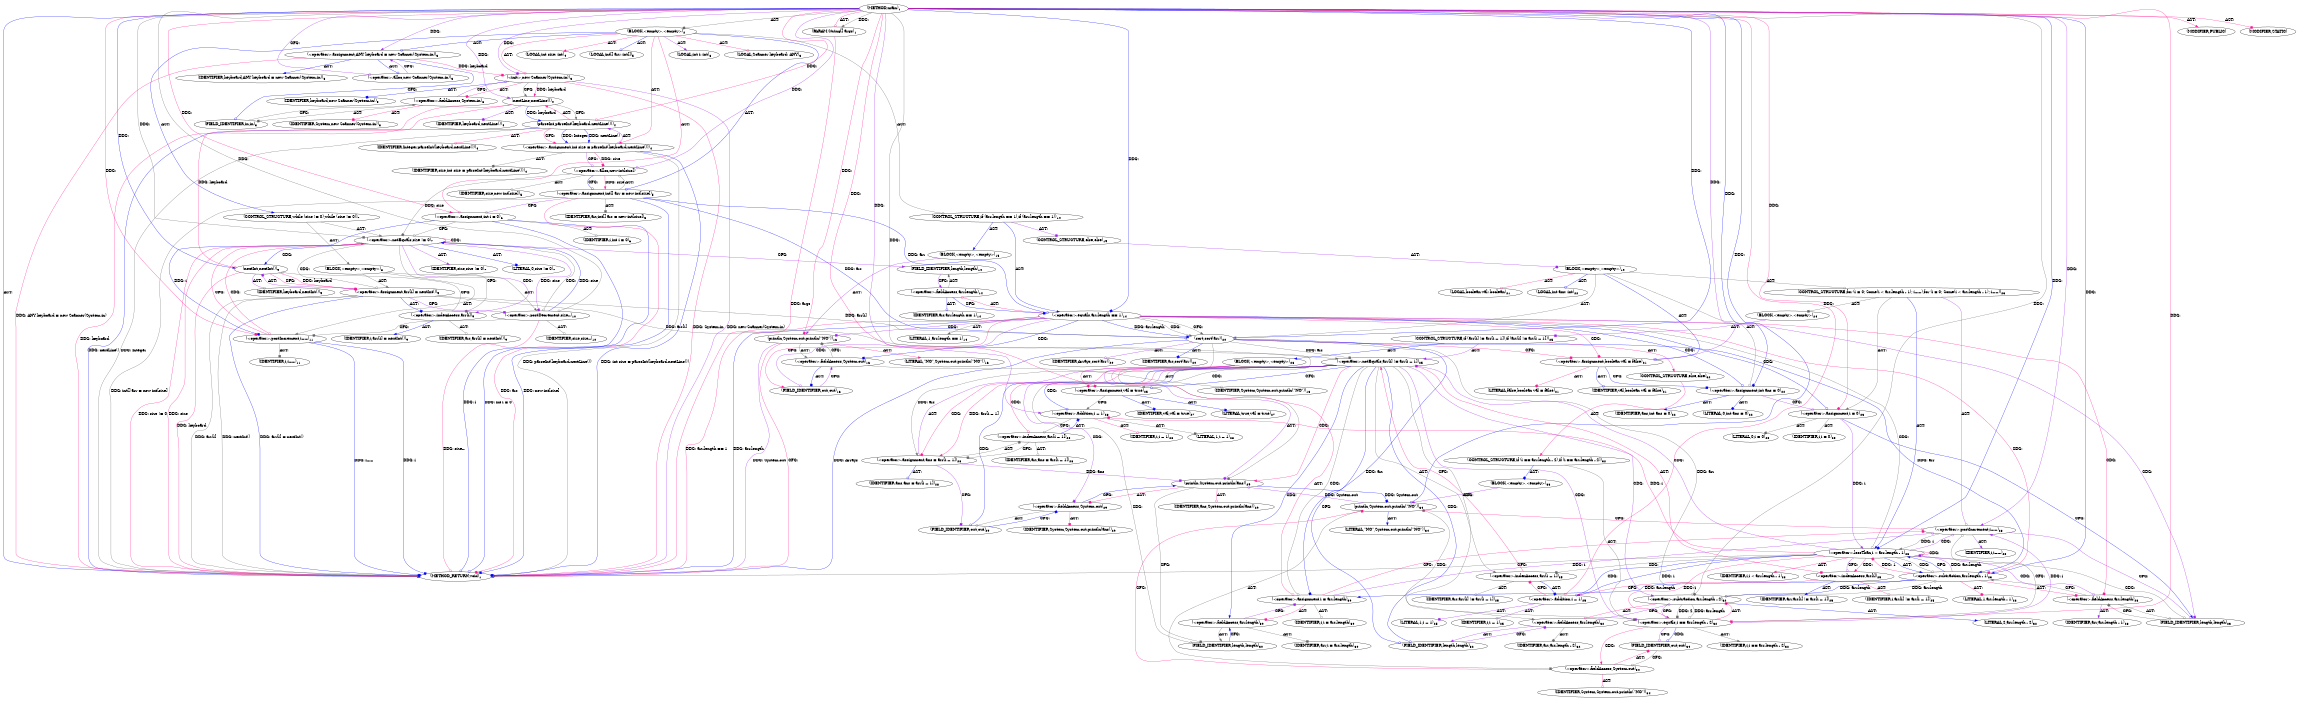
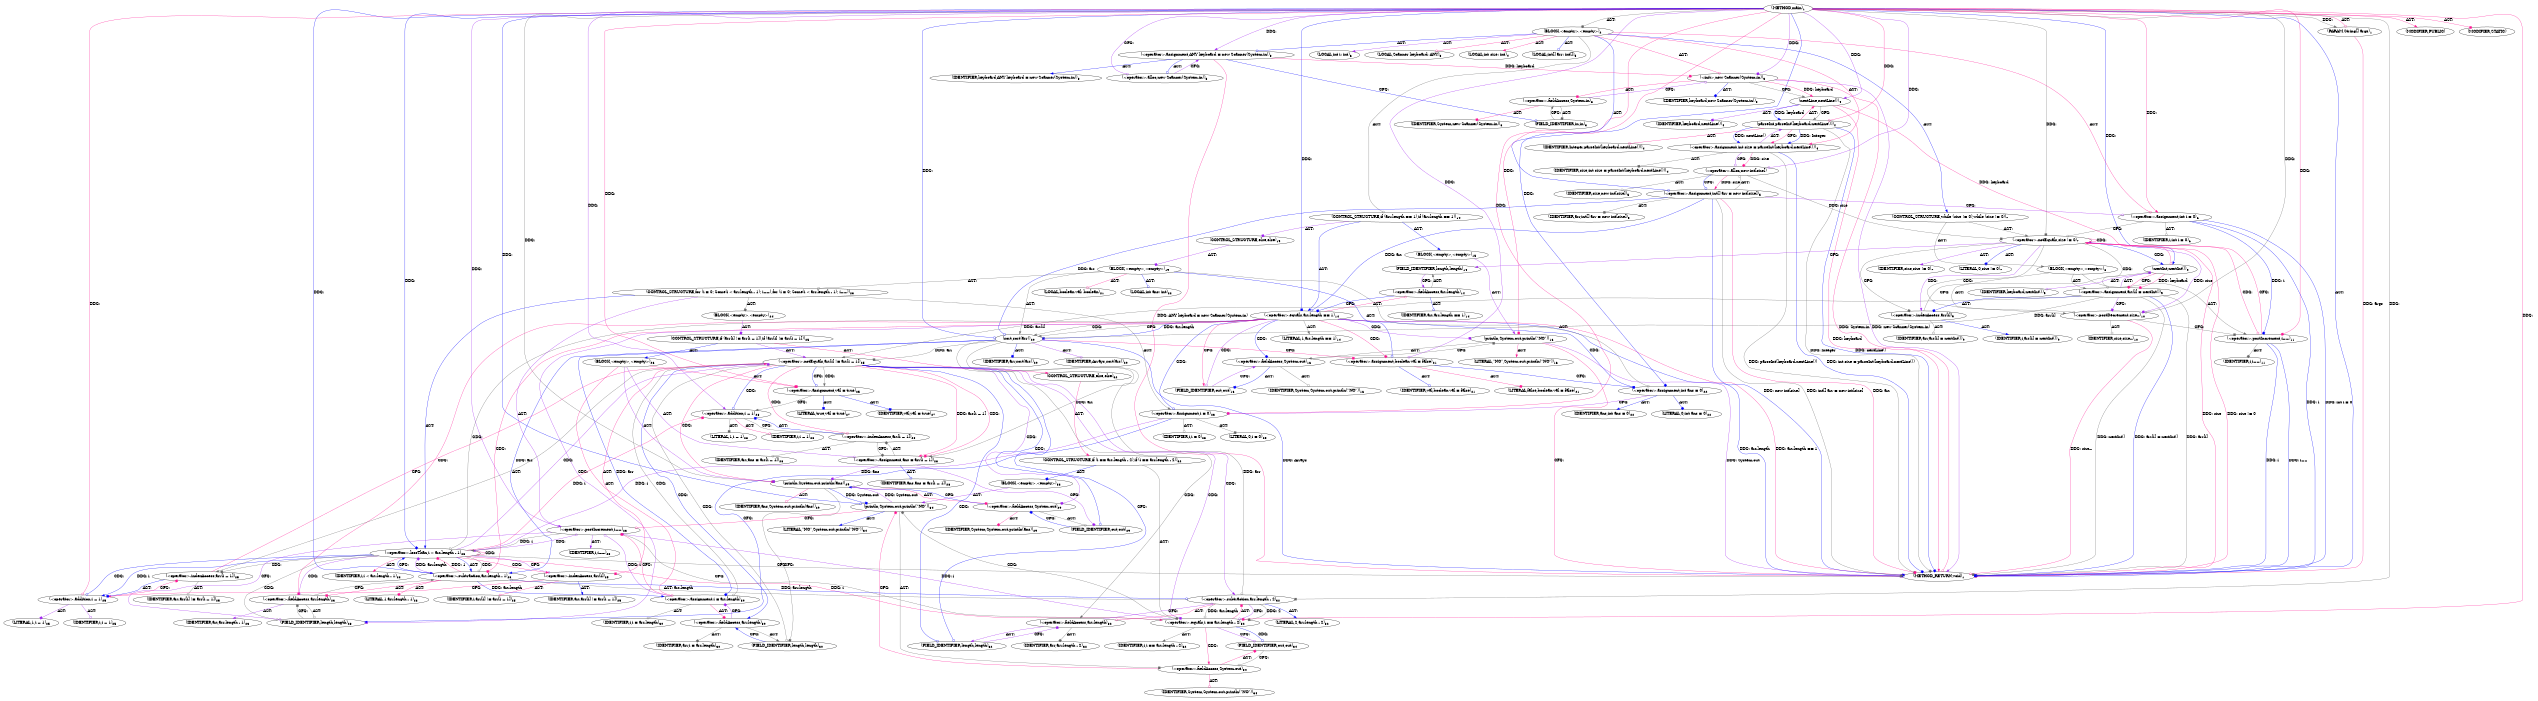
edge "(<operator>.postDecrement,size--)" -> "(<operator>.notEquals,size != 0)": removed, label "DDG: size"
edge "(nextInt,nextInt())" -> "(METHOD_RETURN,void)": removed, label "DDG: keyboard"
edge "(<operator>.subtraction,arr.length - 2)" -> "(<operator>.subtraction,arr.length - 1)": label "DDG: arr.length" -> "AST: arr.length"
